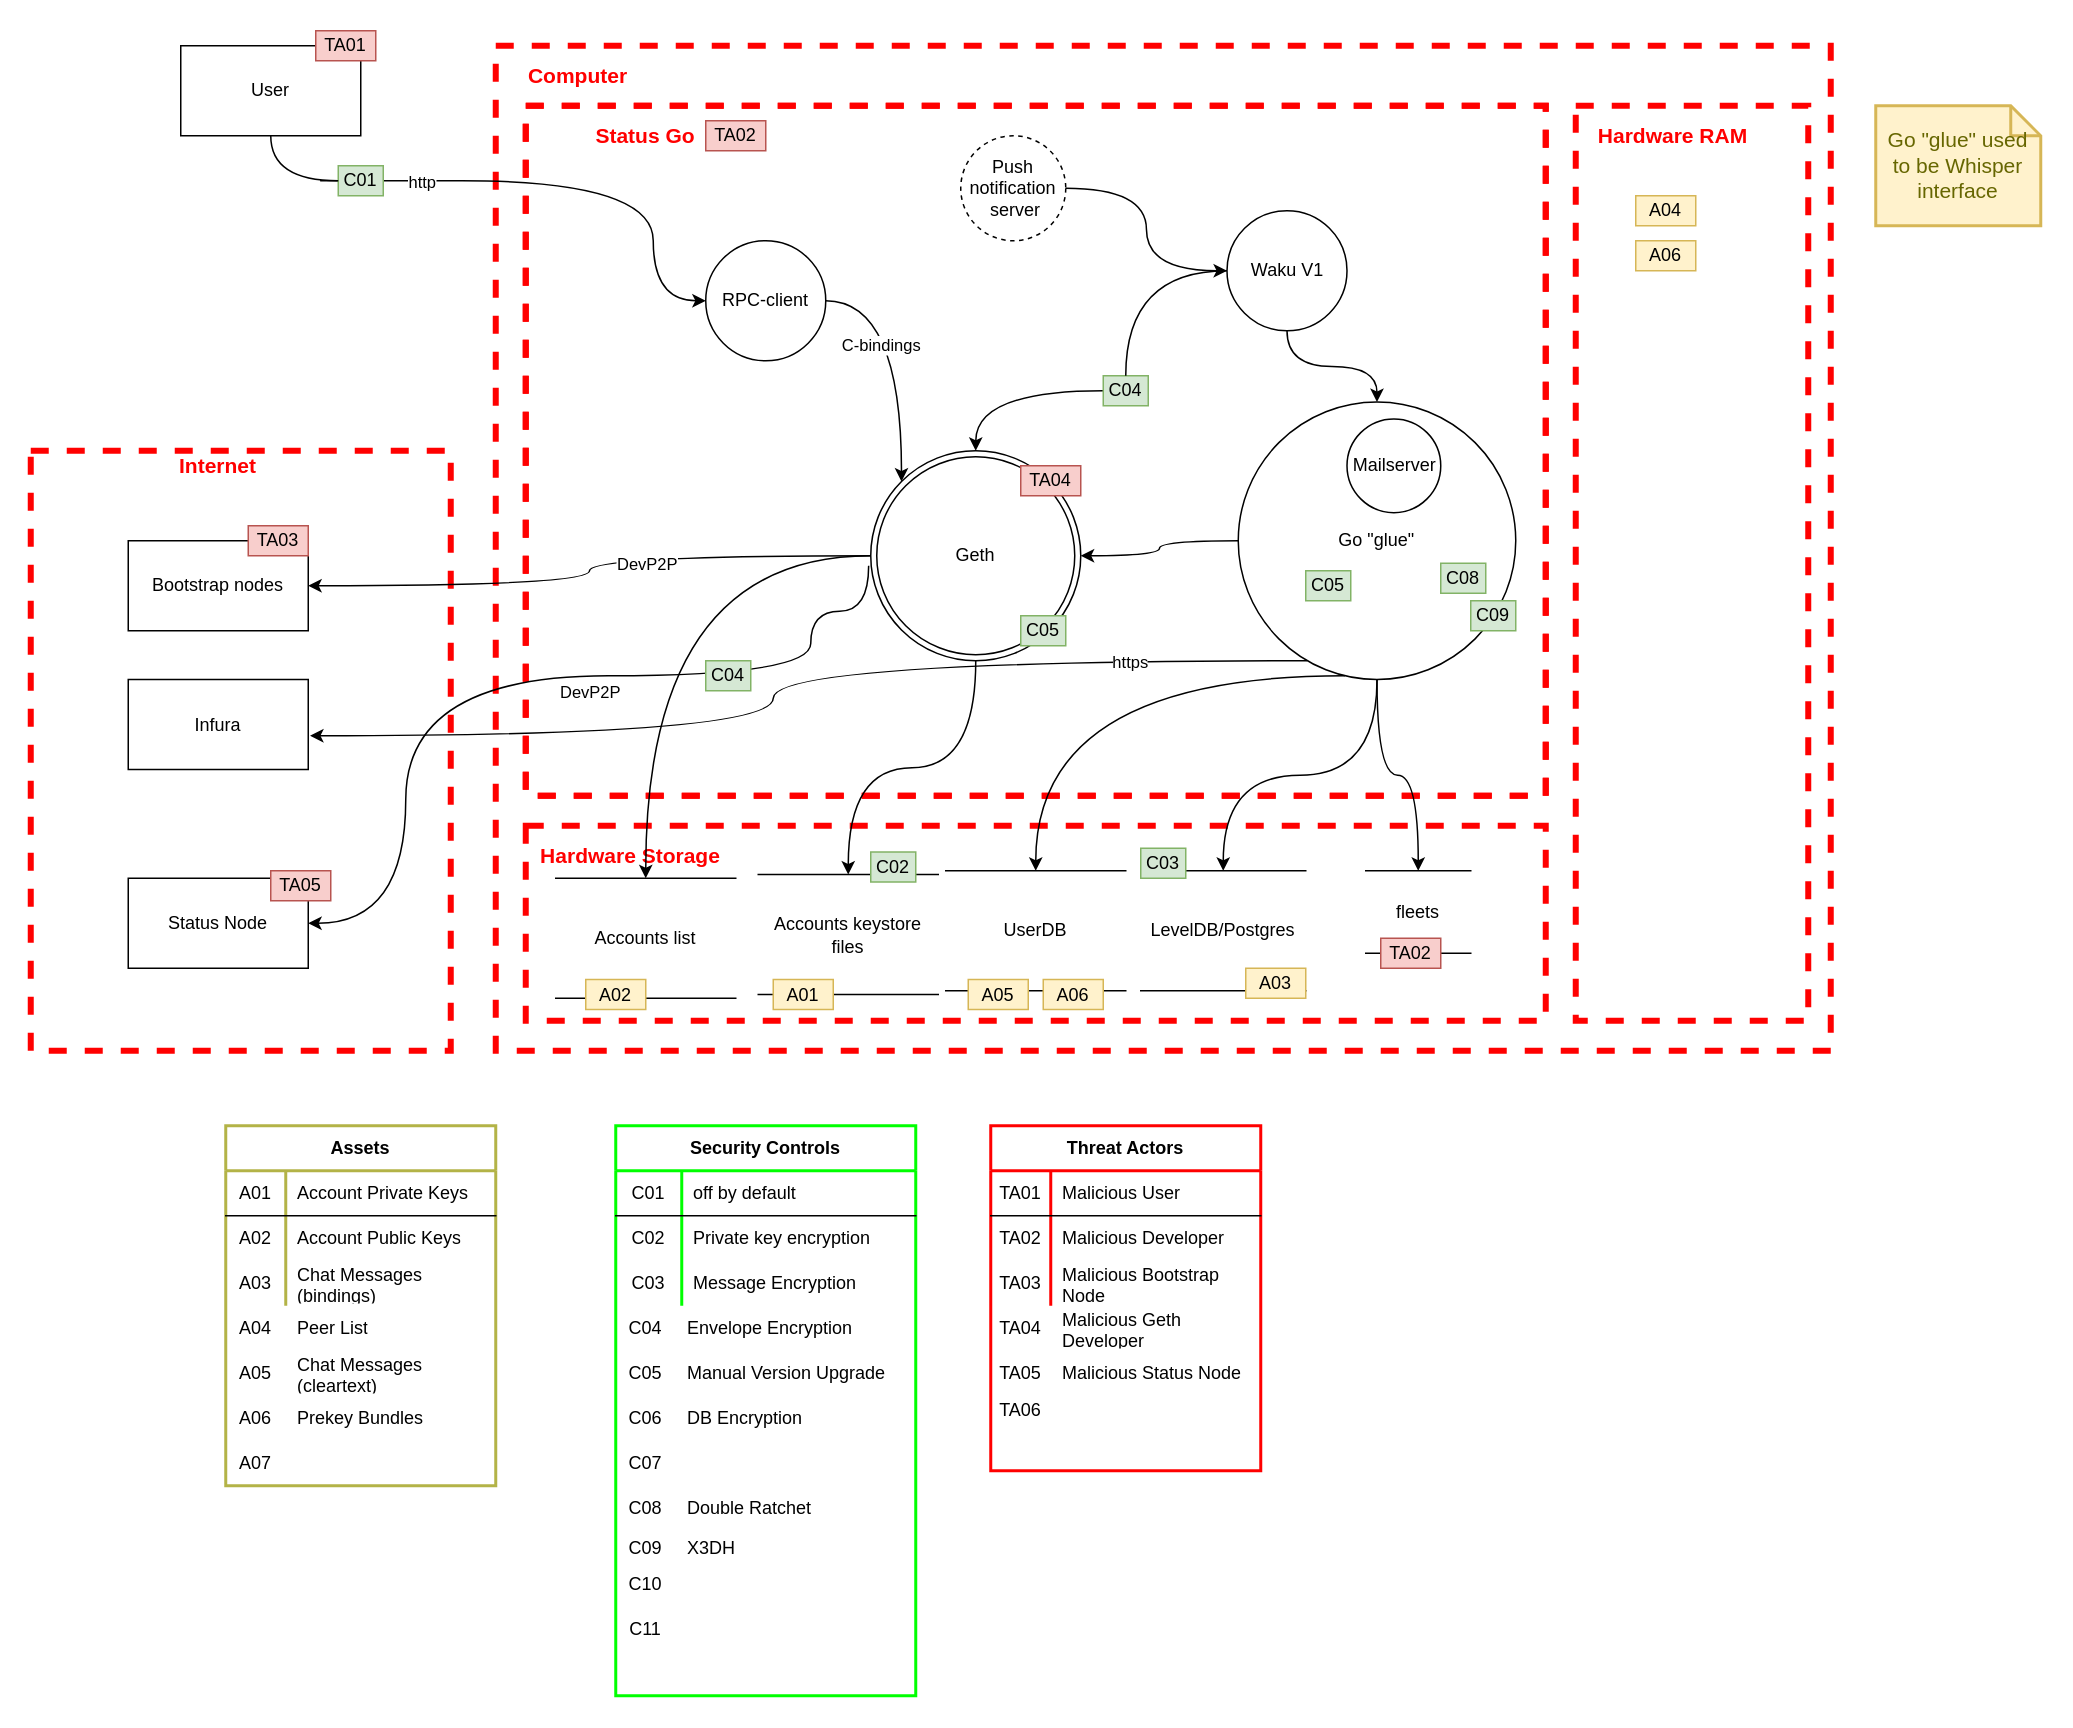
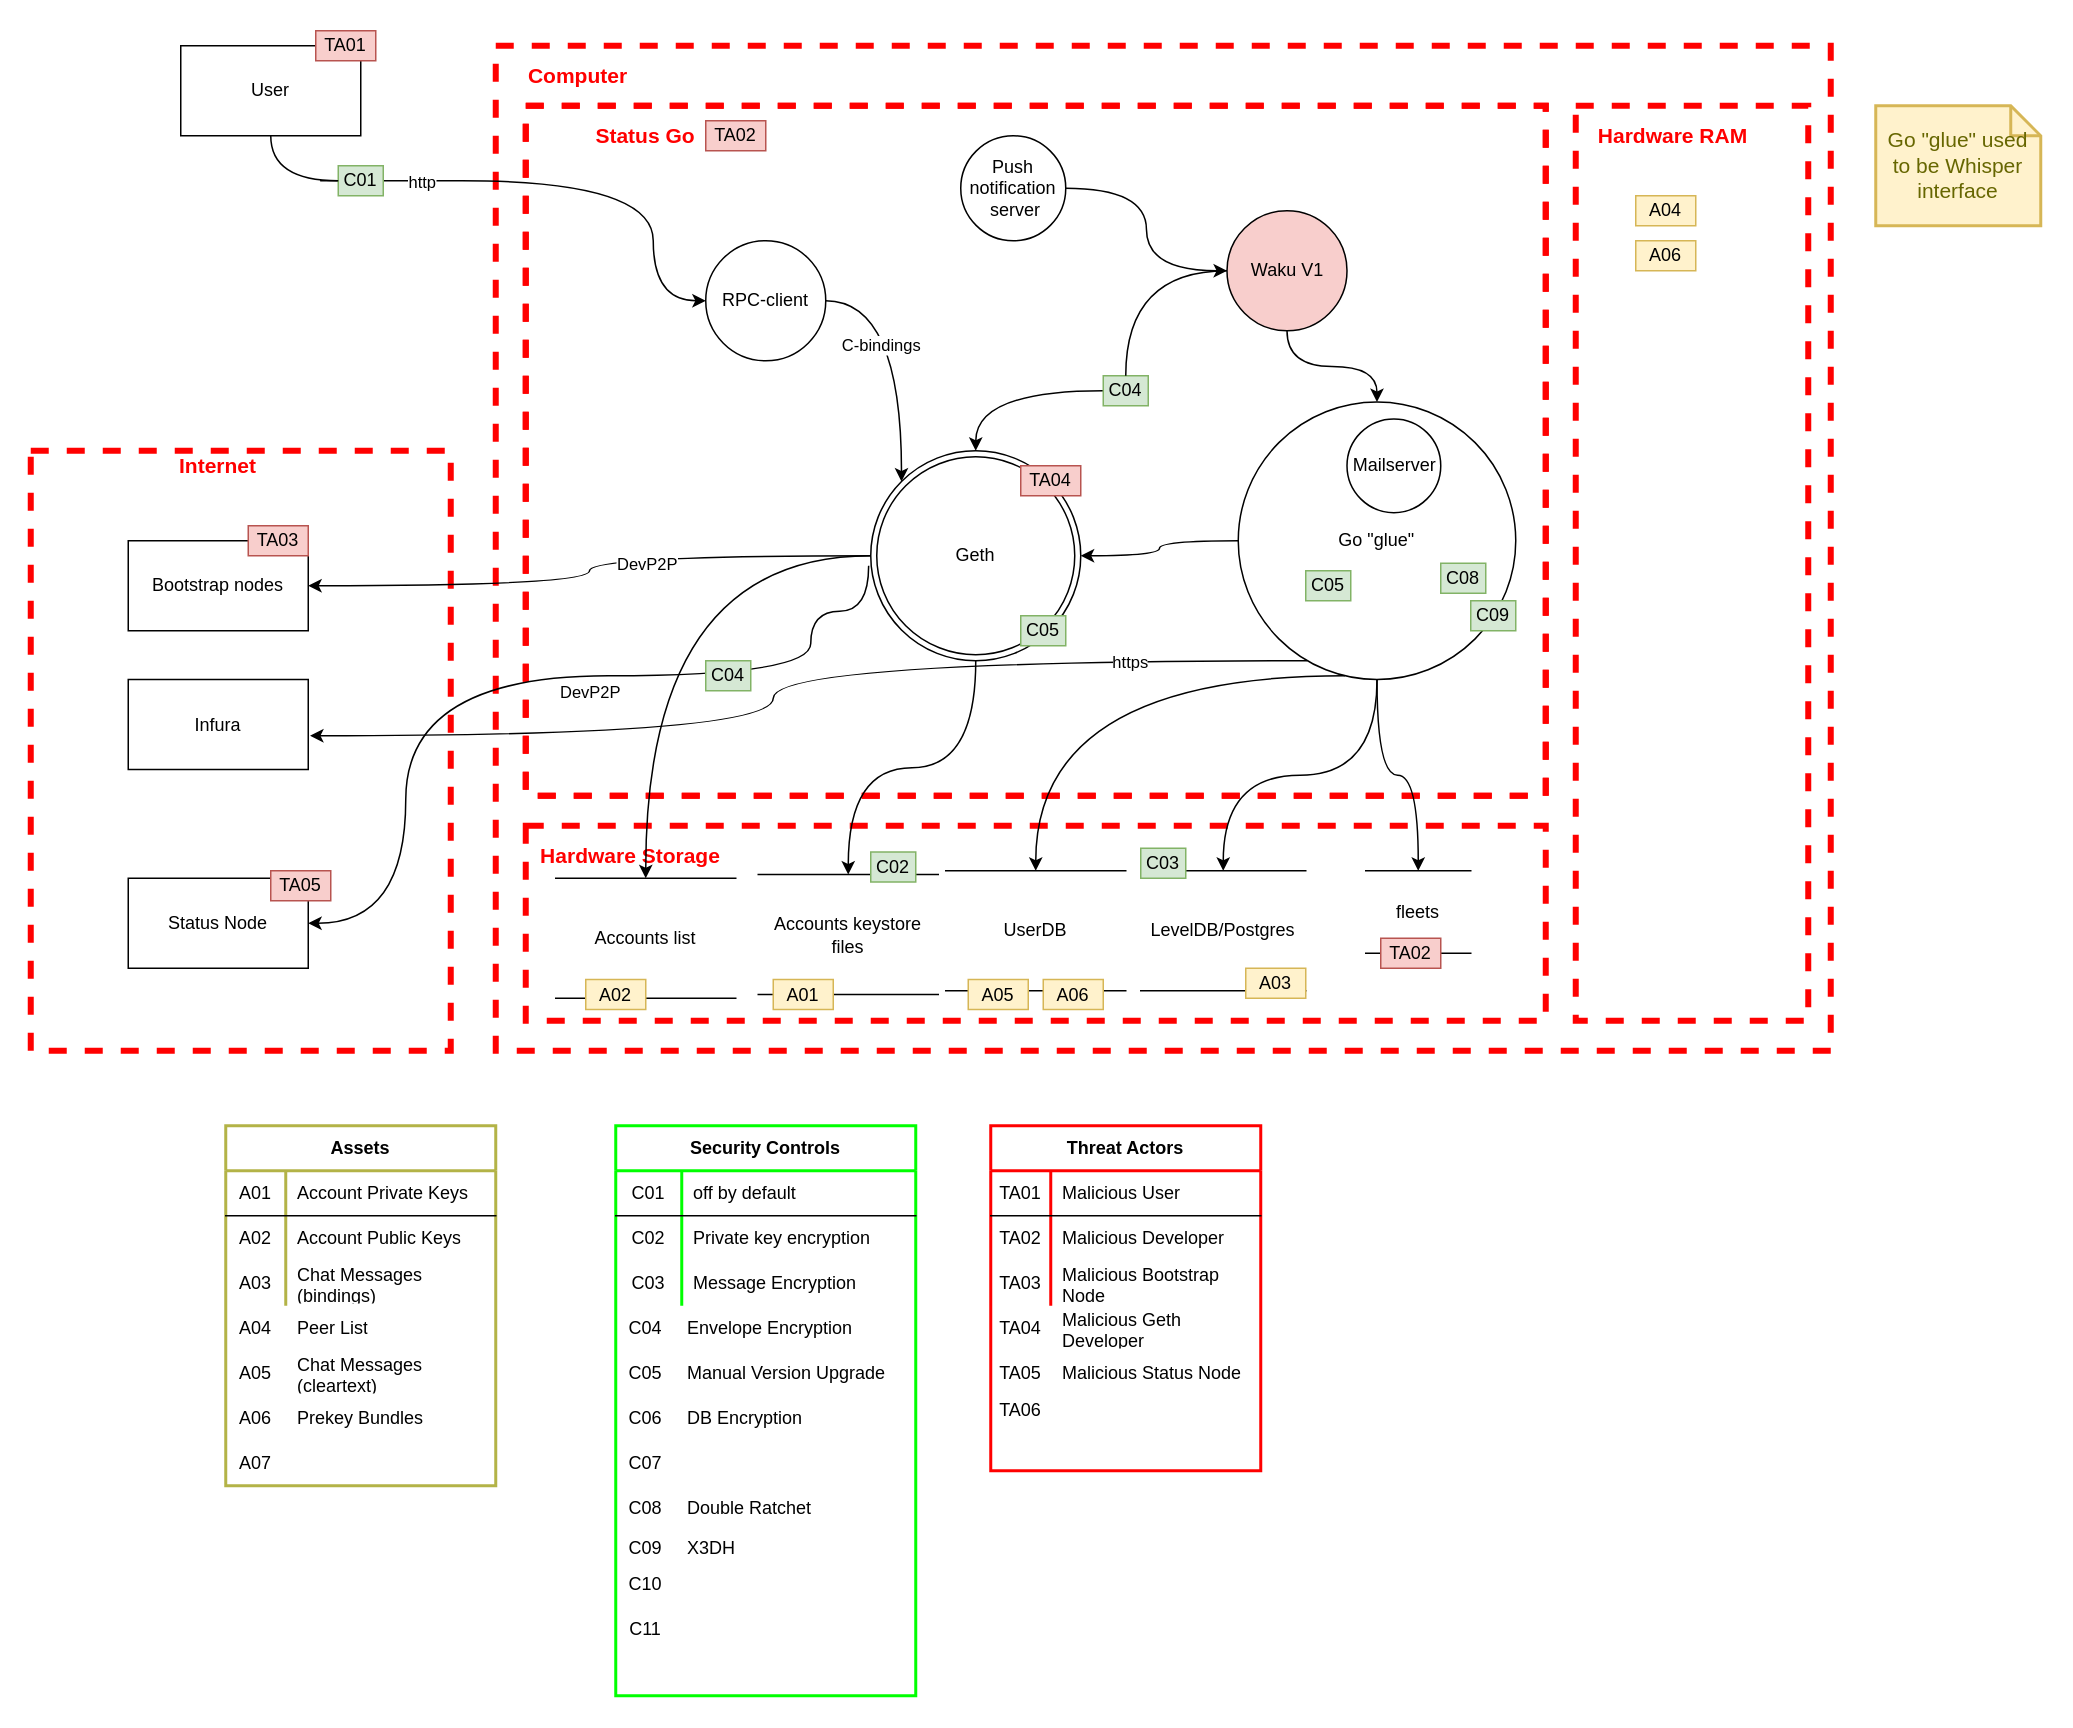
node "Push notification server": style dashed -> solid
node "Waku V1": fillcolor #ffffff -> #f8cecc
